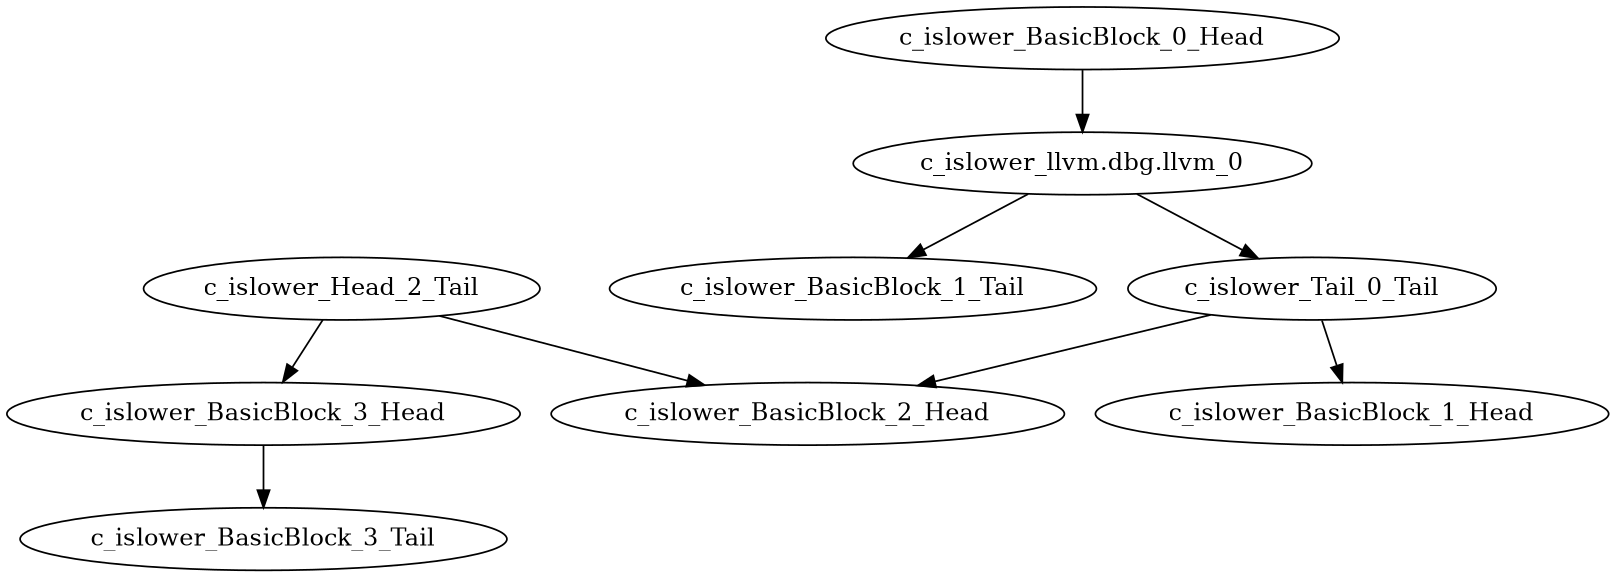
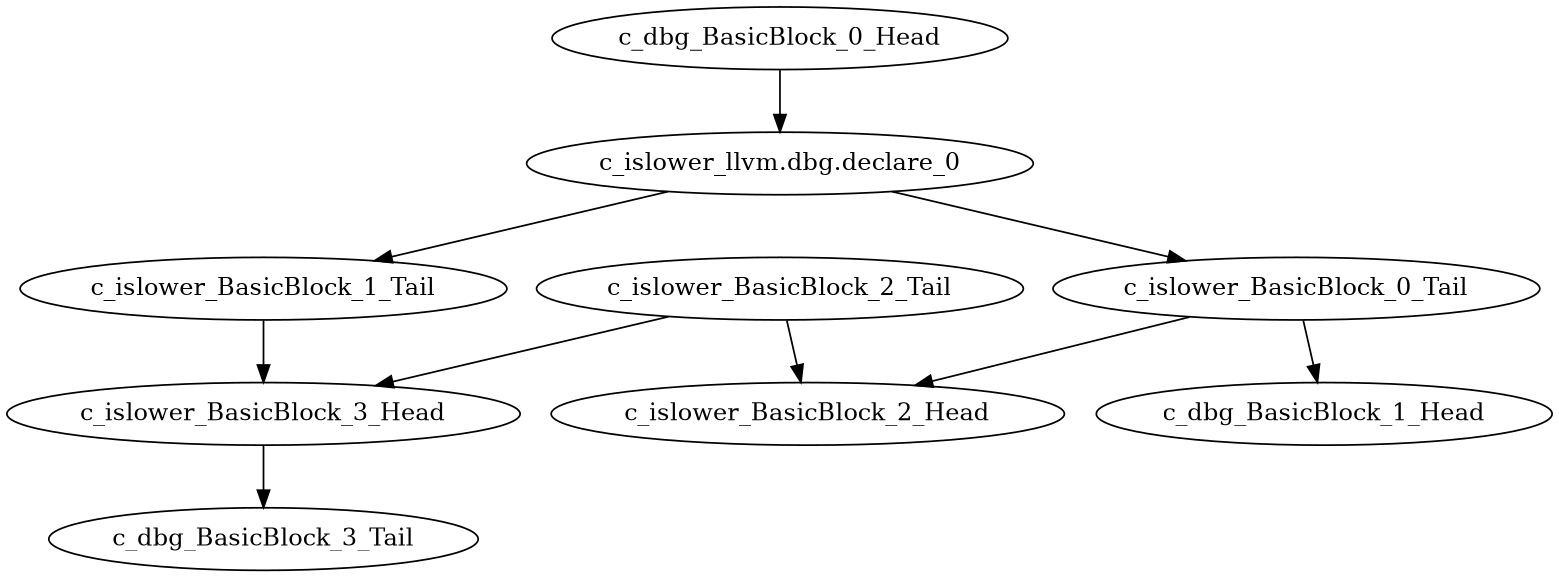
node "c_islower_BasicBlock_0_Head": label "c_islower_BasicBlock_0_Head" -> "c_dbg_BasicBlock_0_Head"
node "c_islower_llvm.dbg.llvm_0": label "c_islower_llvm.dbg.llvm_0" -> "c_islower_llvm.dbg.declare_0"
node "c_islower_Head_2_Tail": label "c_islower_Head_2_Tail" -> "c_islower_BasicBlock_2_Tail"
node "c_islower_Tail_0_Tail": label "c_islower_Tail_0_Tail" -> "c_islower_BasicBlock_0_Tail"
edge "c_islower_BasicBlock_1_Tail" -> "c_islower_BasicBlock_3_Head": added
node "c_islower_BasicBlock_1_Head": label "c_islower_BasicBlock_1_Head" -> "c_dbg_BasicBlock_1_Head"
node "c_islower_BasicBlock_3_Tail": label "c_islower_BasicBlock_3_Tail" -> "c_dbg_BasicBlock_3_Tail"
